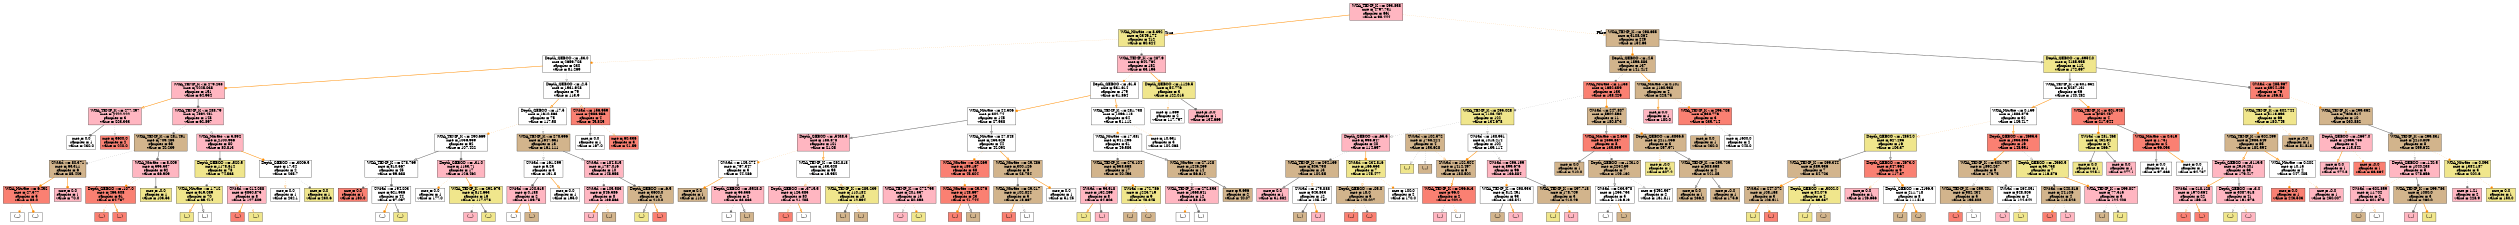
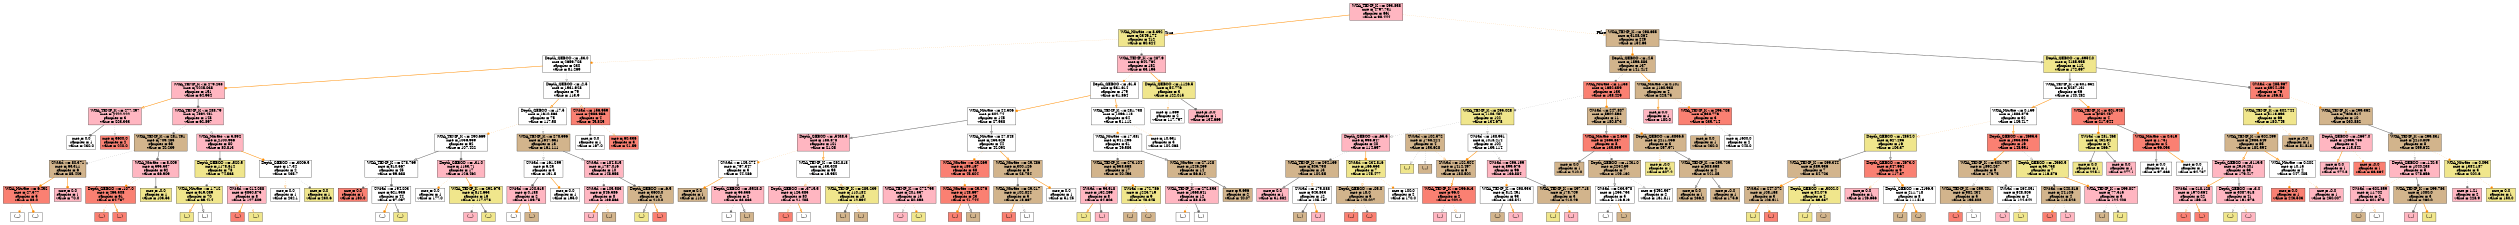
edge "SWrad <= 156.959 mse = 2986.956 samples = 4 value = 45.825" -> "mse = 0.0 samples = 1 value = 167.0": arrowhead onormal -> dot
edge "SWrad <= 161.299 mse = 6.25 samples = 3 value = 191.5" -> "mse = 0.0 samples = 1 value = 195.0": arrowhead onormal -> dot
